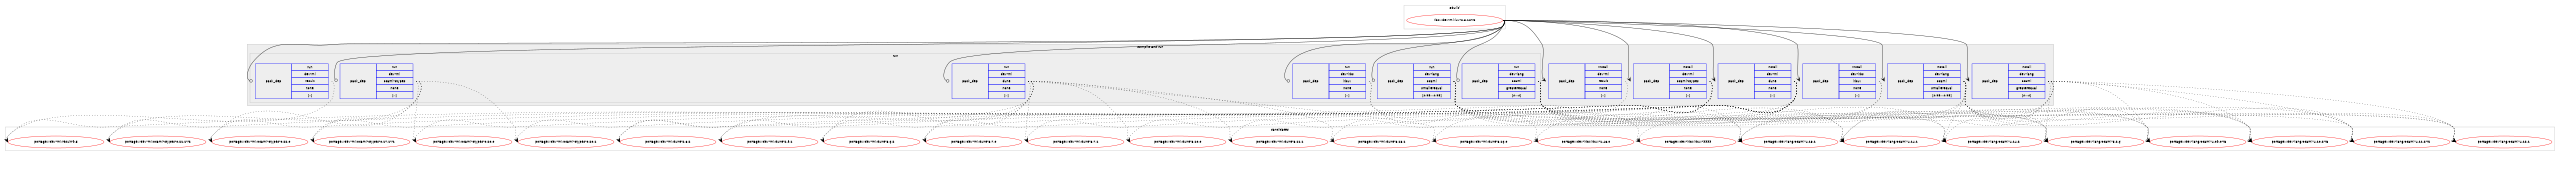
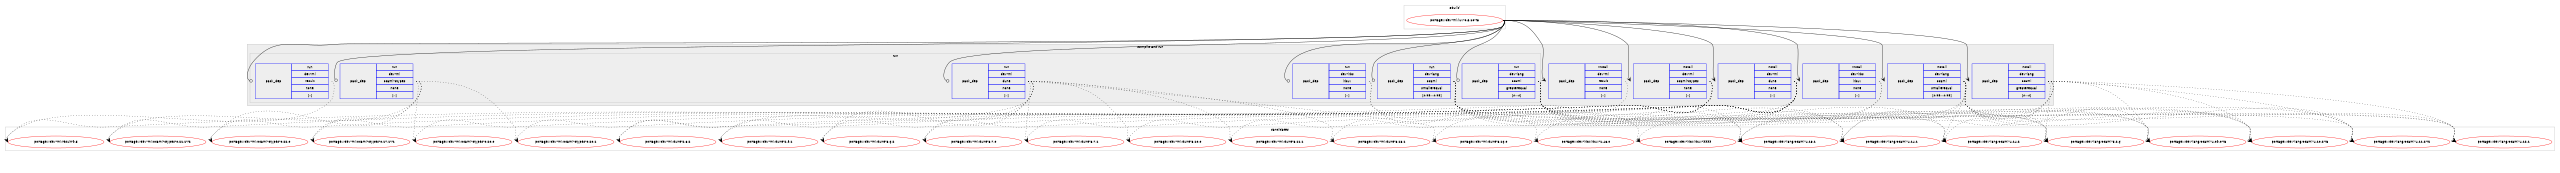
node "libs://dev-ml/luv-0.5.10-r3": label "libs://dev-ml/luv-0.5.10-r3" -> "portage://dev-ml/luv-0.5.10-r3"
